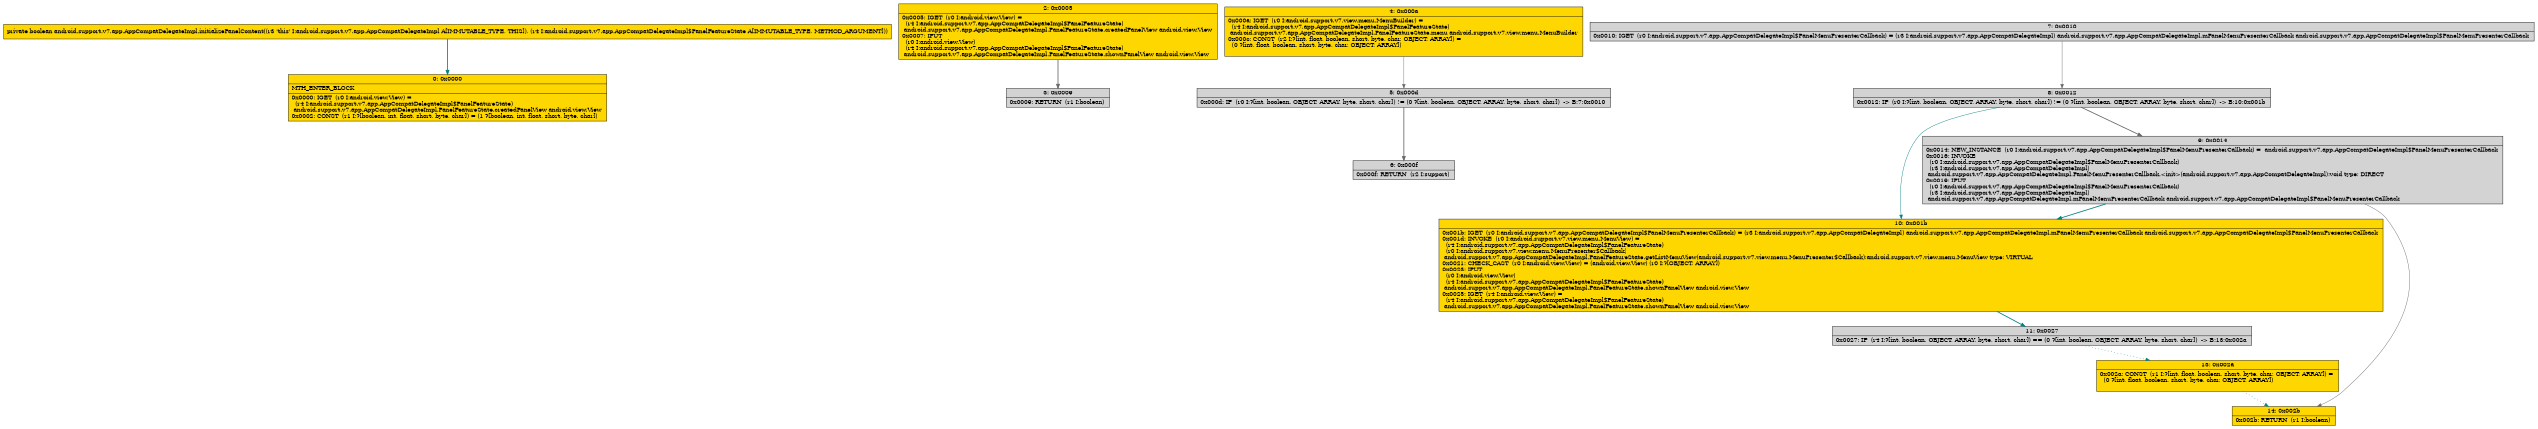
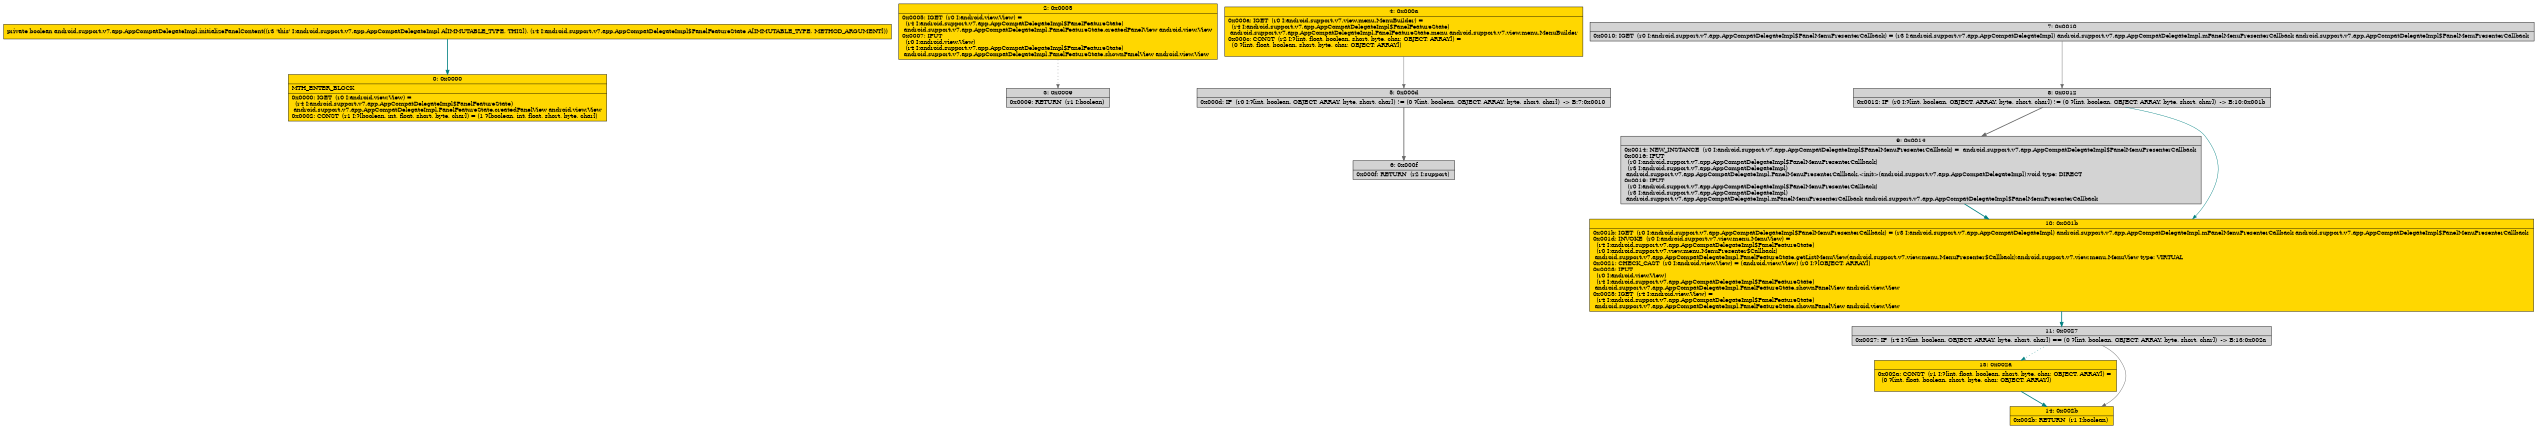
edge "2: 0x0005" -> "3: 0x0009": style bold -> dotted
node "9: 0x0014": text "0x0016: INVOKE" -> "0x0016: IPUT"
edge "9: 0x0014" -> "14: 0x002b": now "11: 0x0027" -> "14: 0x002b"
edge "13: 0x002a" -> "14: 0x002b": style dotted -> bold
